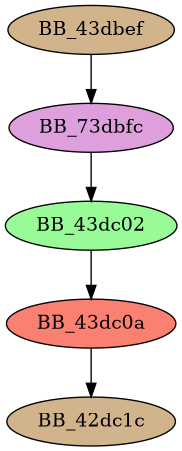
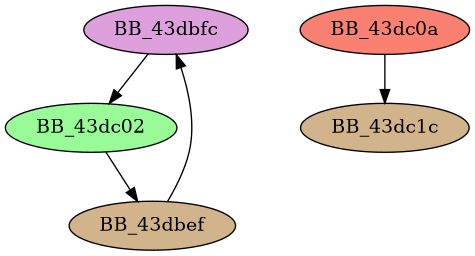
node "BB_73dbfc": label "BB_73dbfc" -> "BB_43dbfc"
edge "BB_43dc02" -> "BB_43dc0a": now "BB_43dc02" -> "BB_43dbef"
node "BB_42dc1c": label "BB_42dc1c" -> "BB_43dc1c"
